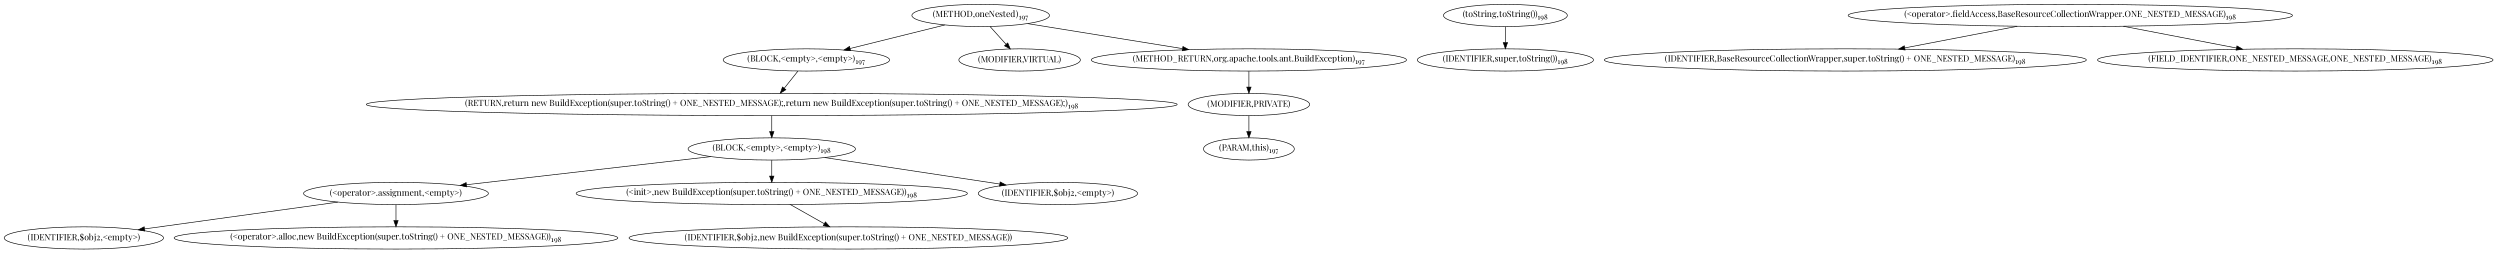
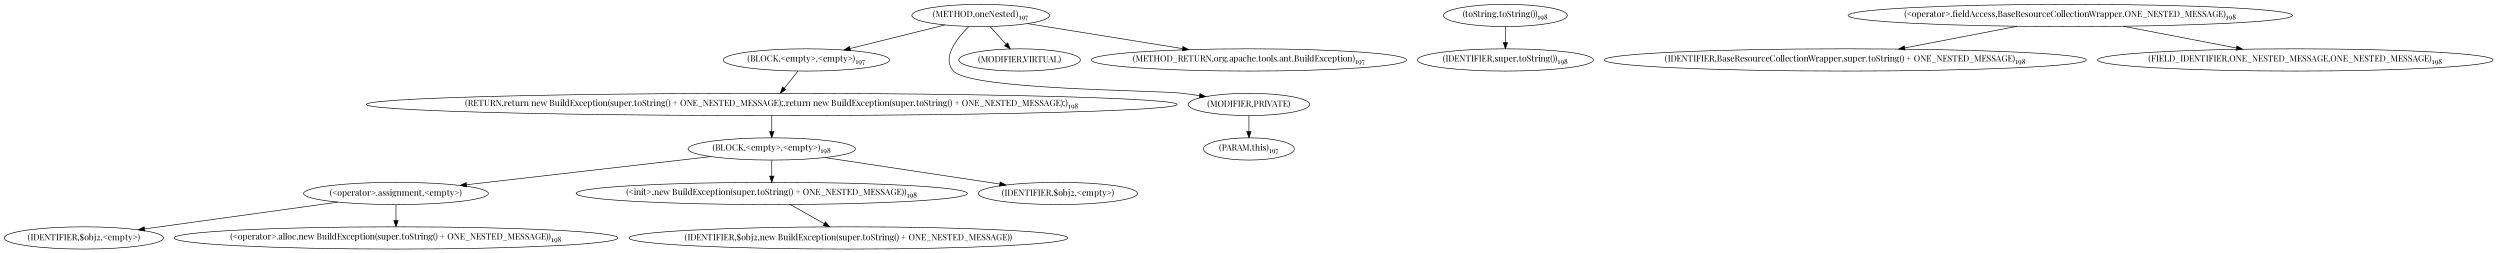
edge "(METHOD_RETURN,org.apache.tools.ant.BuildException)" -> "(MODIFIER,PRIVATE)": now "(METHOD,oneNested)" -> "(MODIFIER,PRIVATE)"
